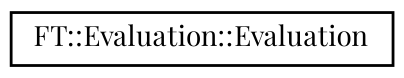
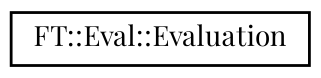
node "FT::Evaluation::Evaluation": label "FT::Evaluation::Evaluation" -> "FT::Eval::Evaluation"
